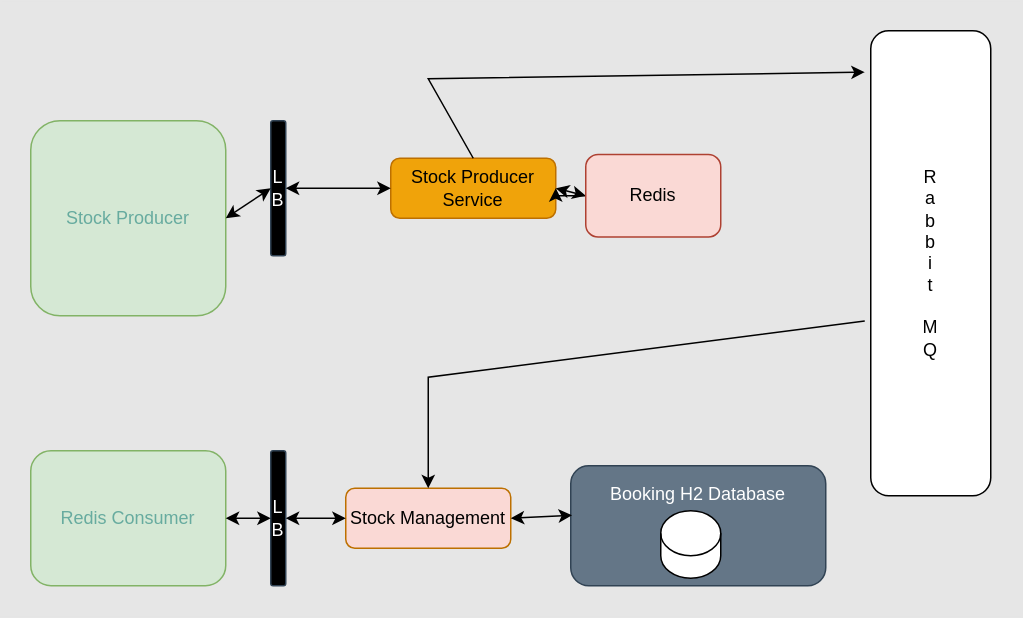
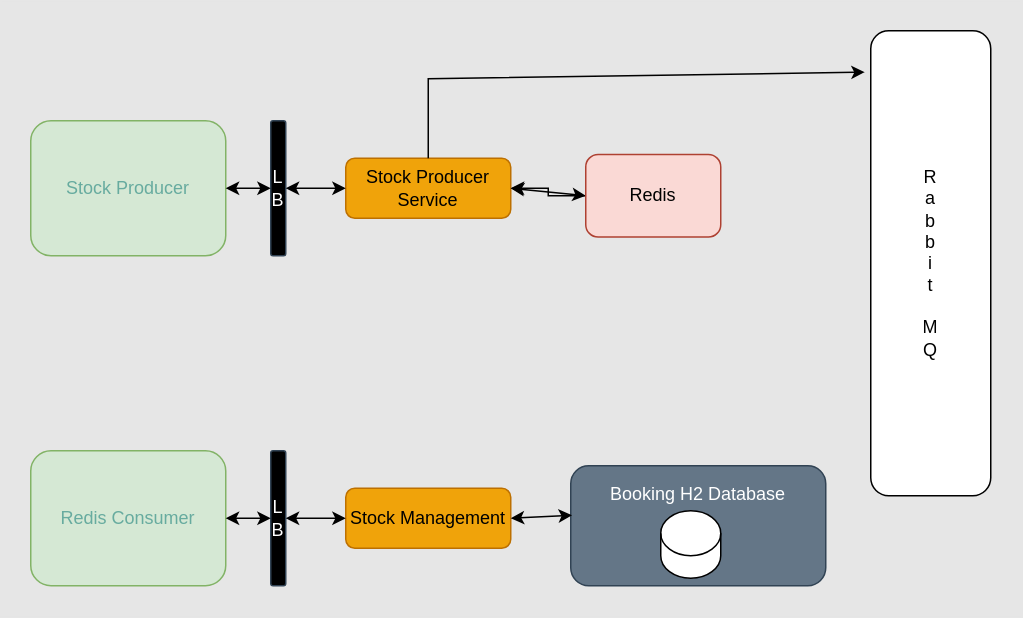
node "Stock Producer Service": moved (473, 188) -> (428, 188)
node "Stock Producer": size 195x195 -> 195x135
edge "R a b b i t M Q" -> "Stock Management": removed
node "Stock Management": fillcolor #fad9d5 -> #f0a30a
